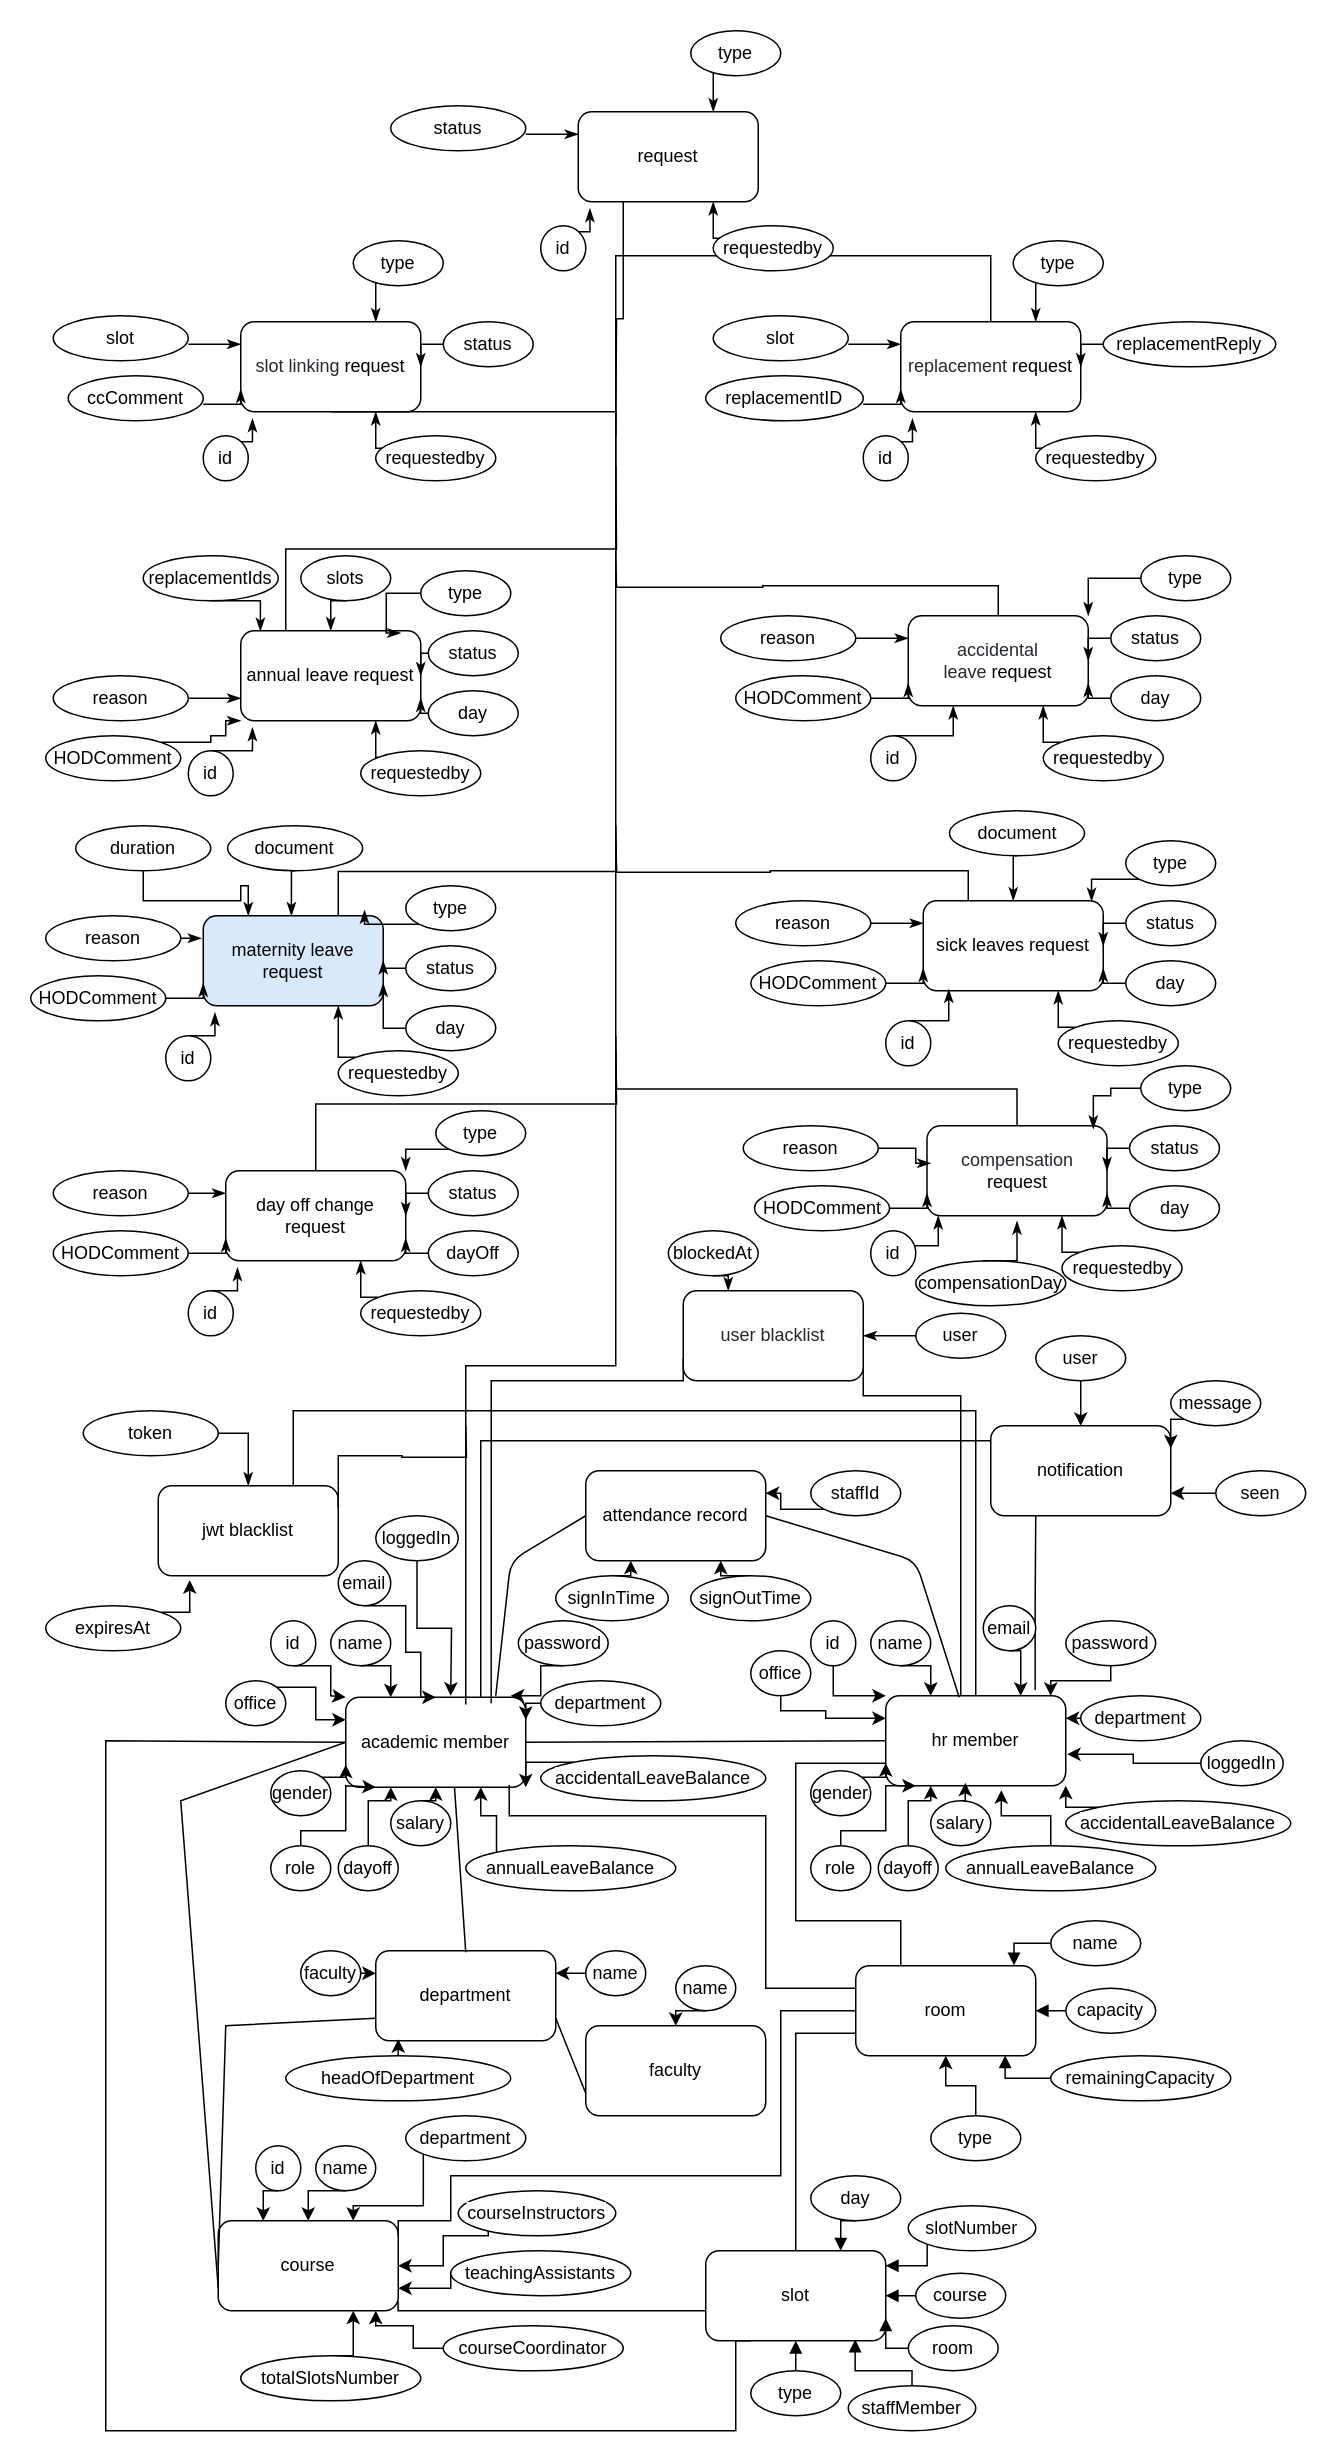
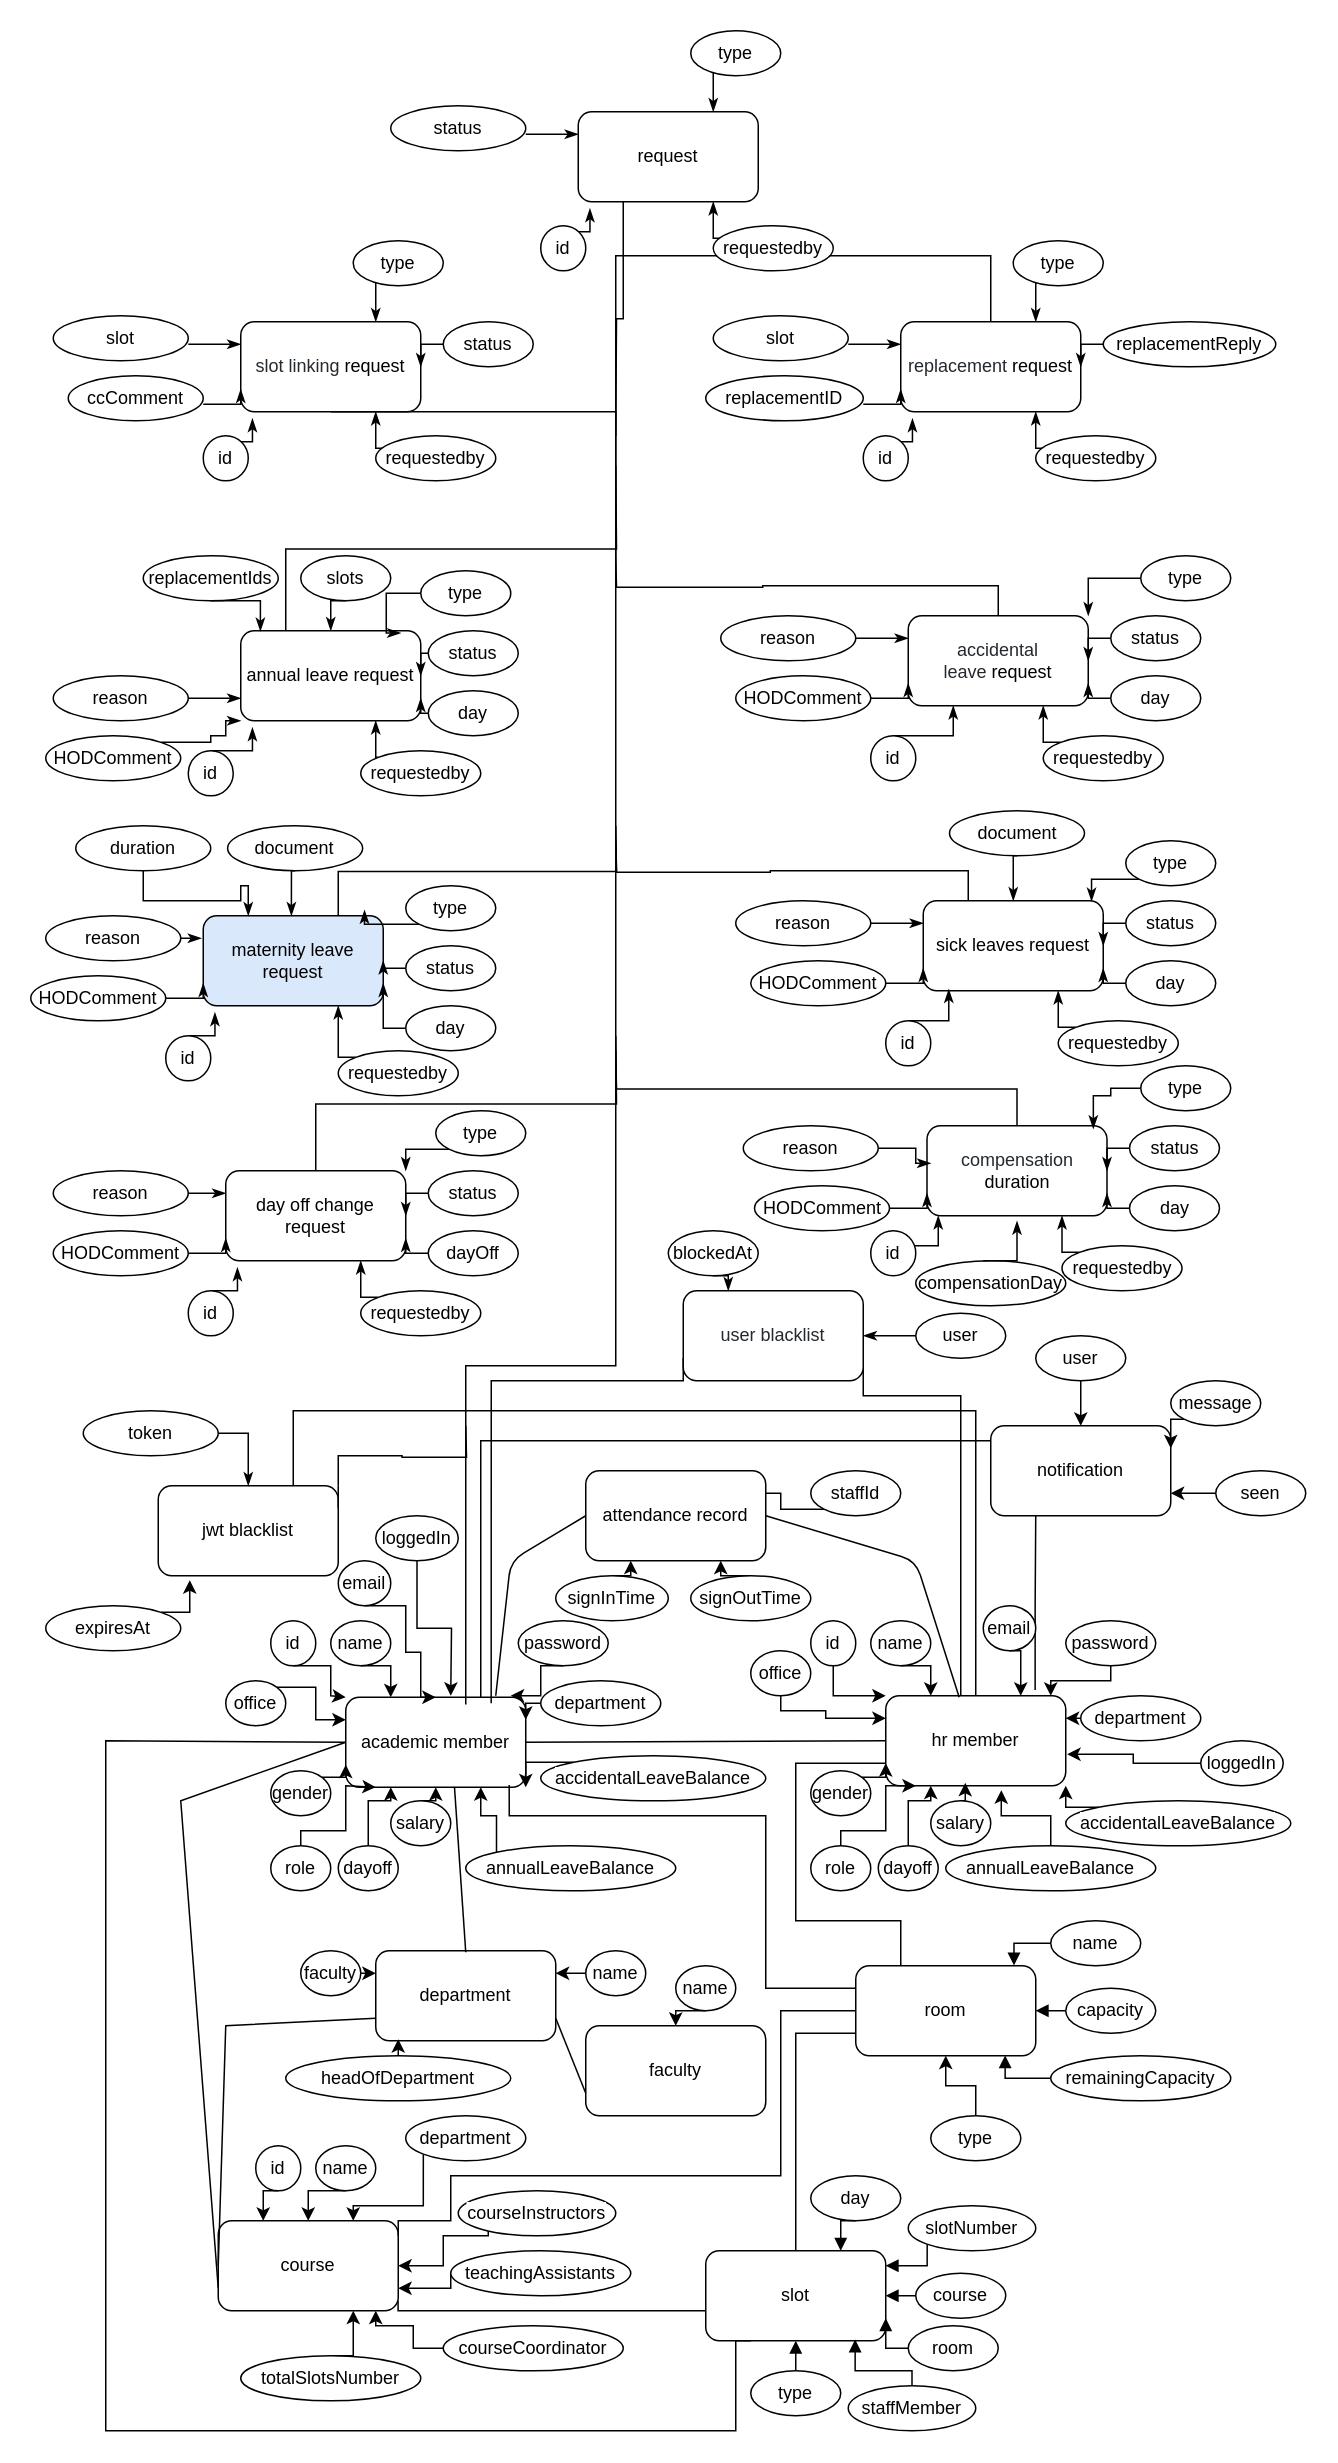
node "compensation request": label "compensation request" -> "compensation duration"
edge "staffId" -> "attendance record": arrowhead classic -> none
